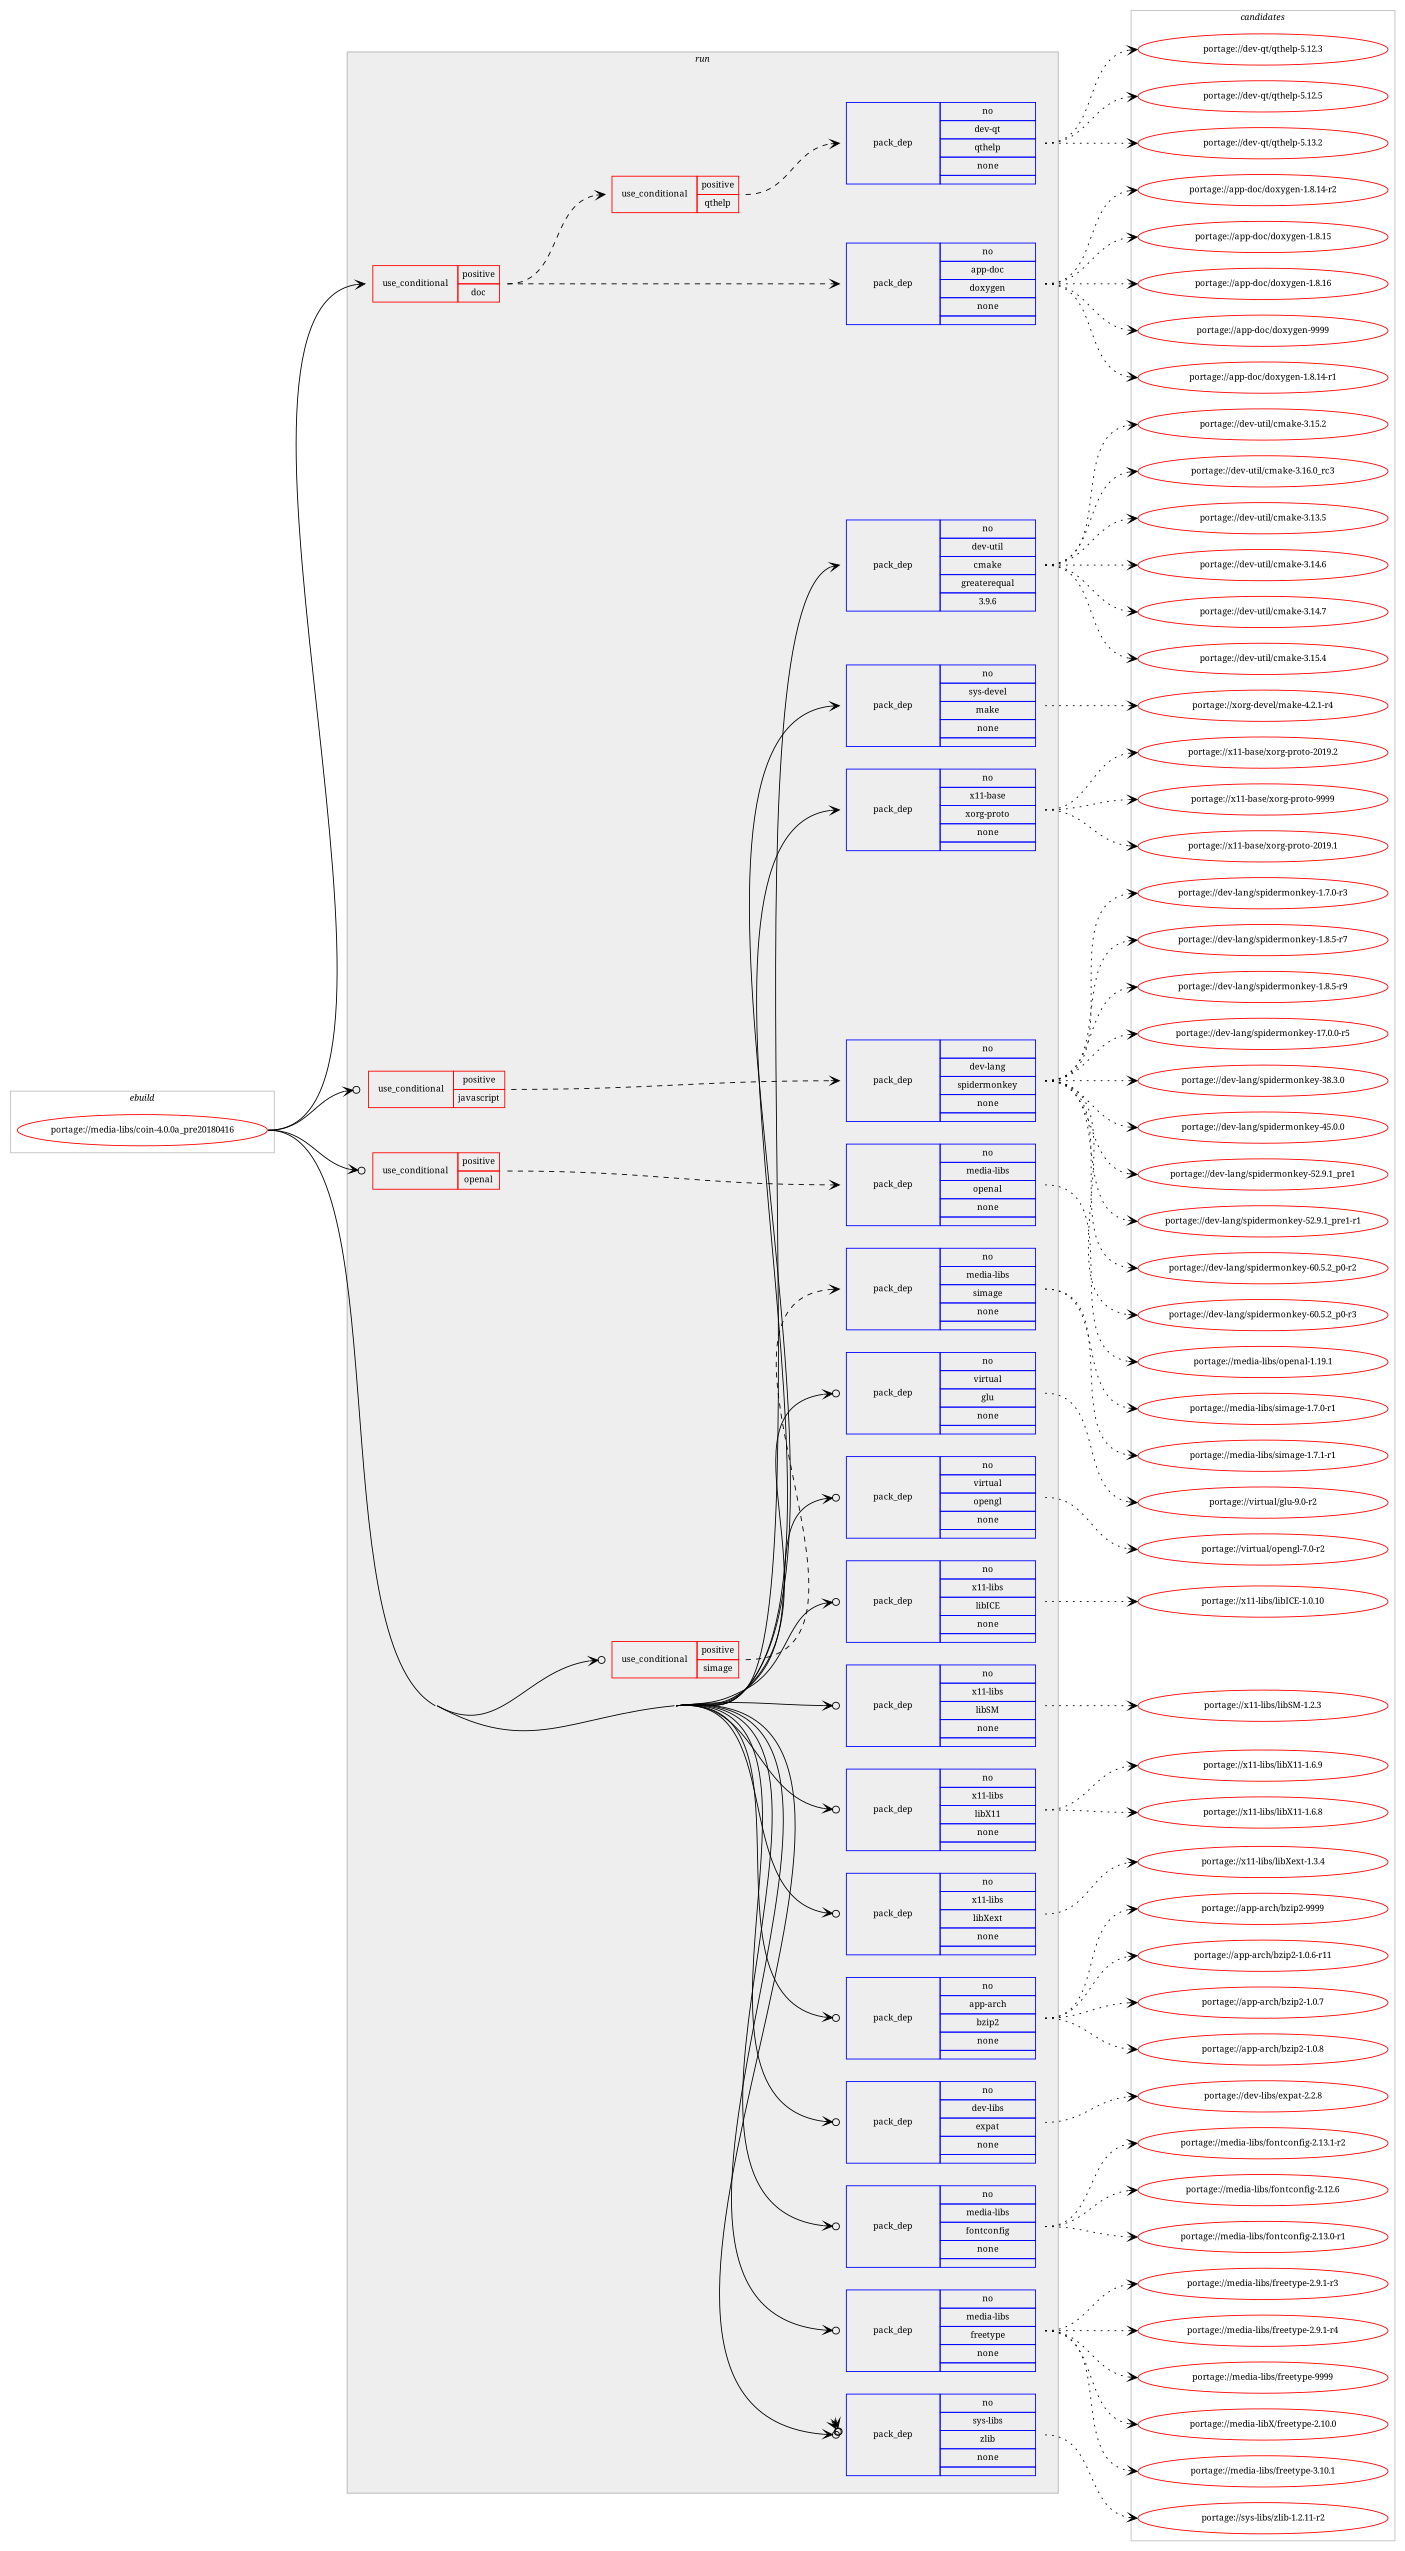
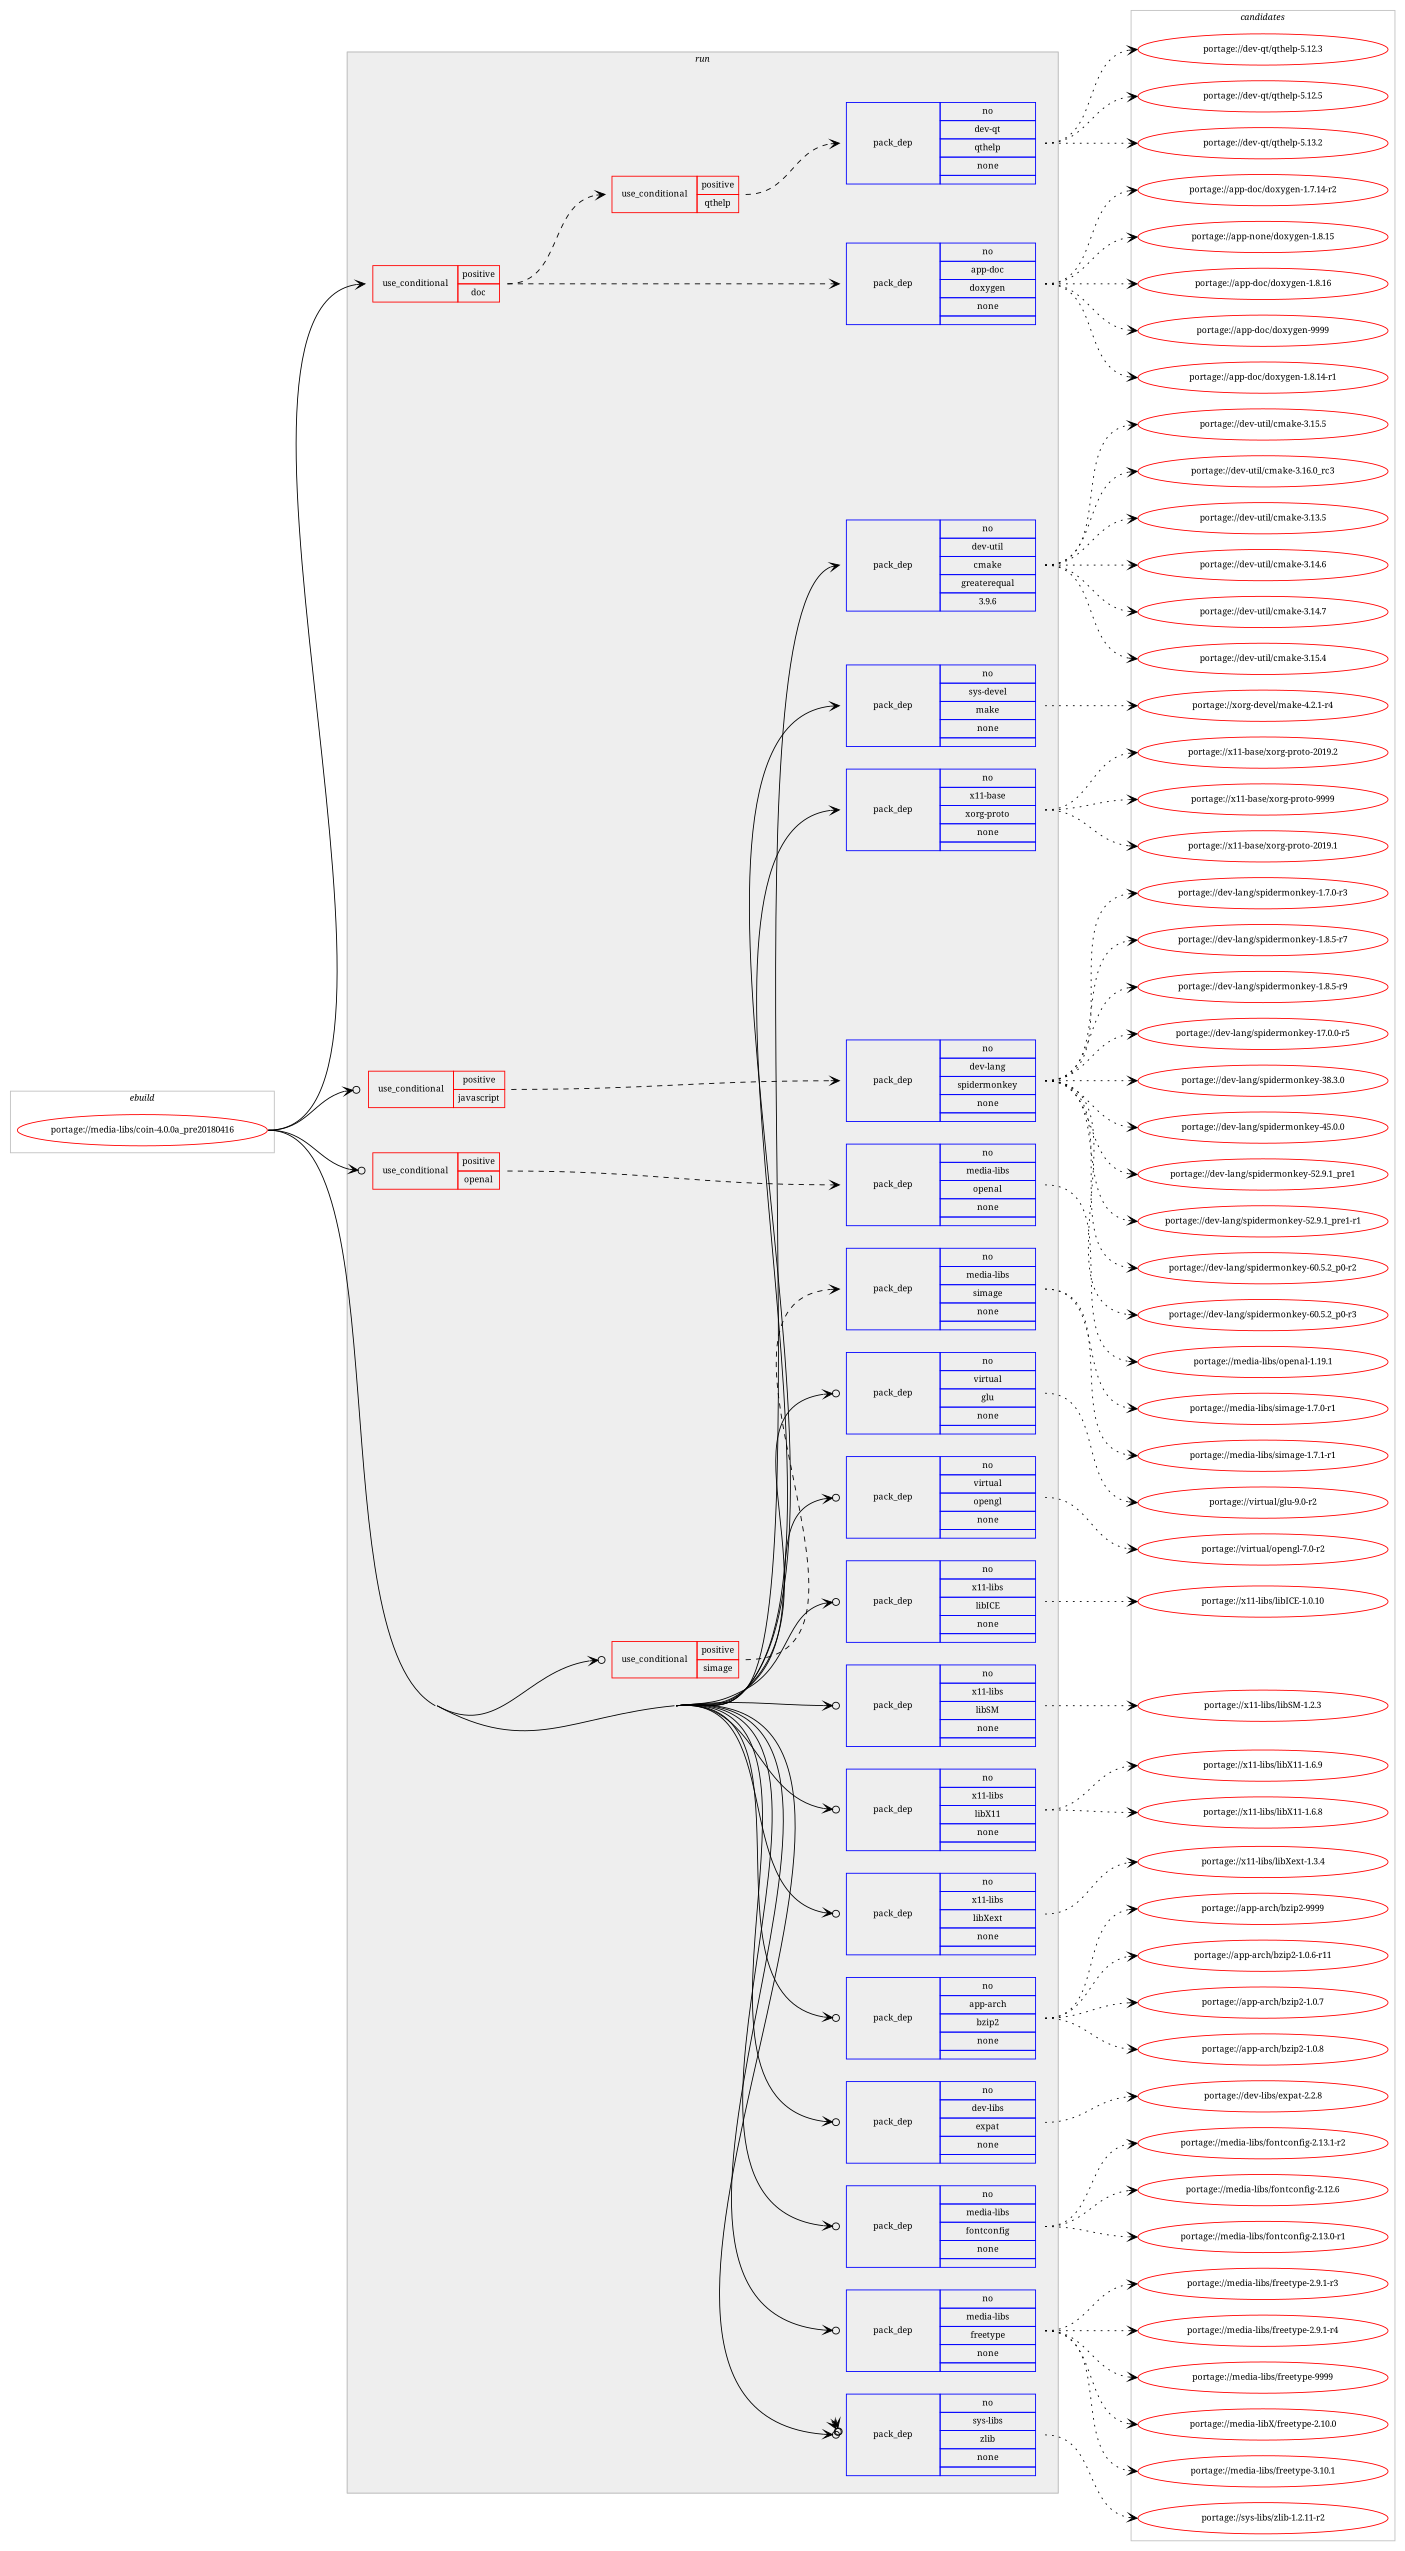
node "portage://app-doc/doxygen-1.8.14-r2": label "portage://app-doc/doxygen-1.8.14-r2" -> "portage://app-doc/doxygen-1.7.14-r2"
node "portage://app-doc/doxygen-1.8.15": label "portage://app-doc/doxygen-1.8.15" -> "portage://app-none/doxygen-1.8.15"
node "portage://dev-util/cmake-3.15.2": label "portage://dev-util/cmake-3.15.2" -> "portage://dev-util/cmake-3.15.5"
